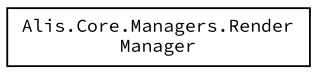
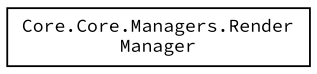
node "Alis.Core.Managers.Render Manager": label "Alis.Core.Managers.Render Manager" -> "Core.Core.Managers.Render Manager"
